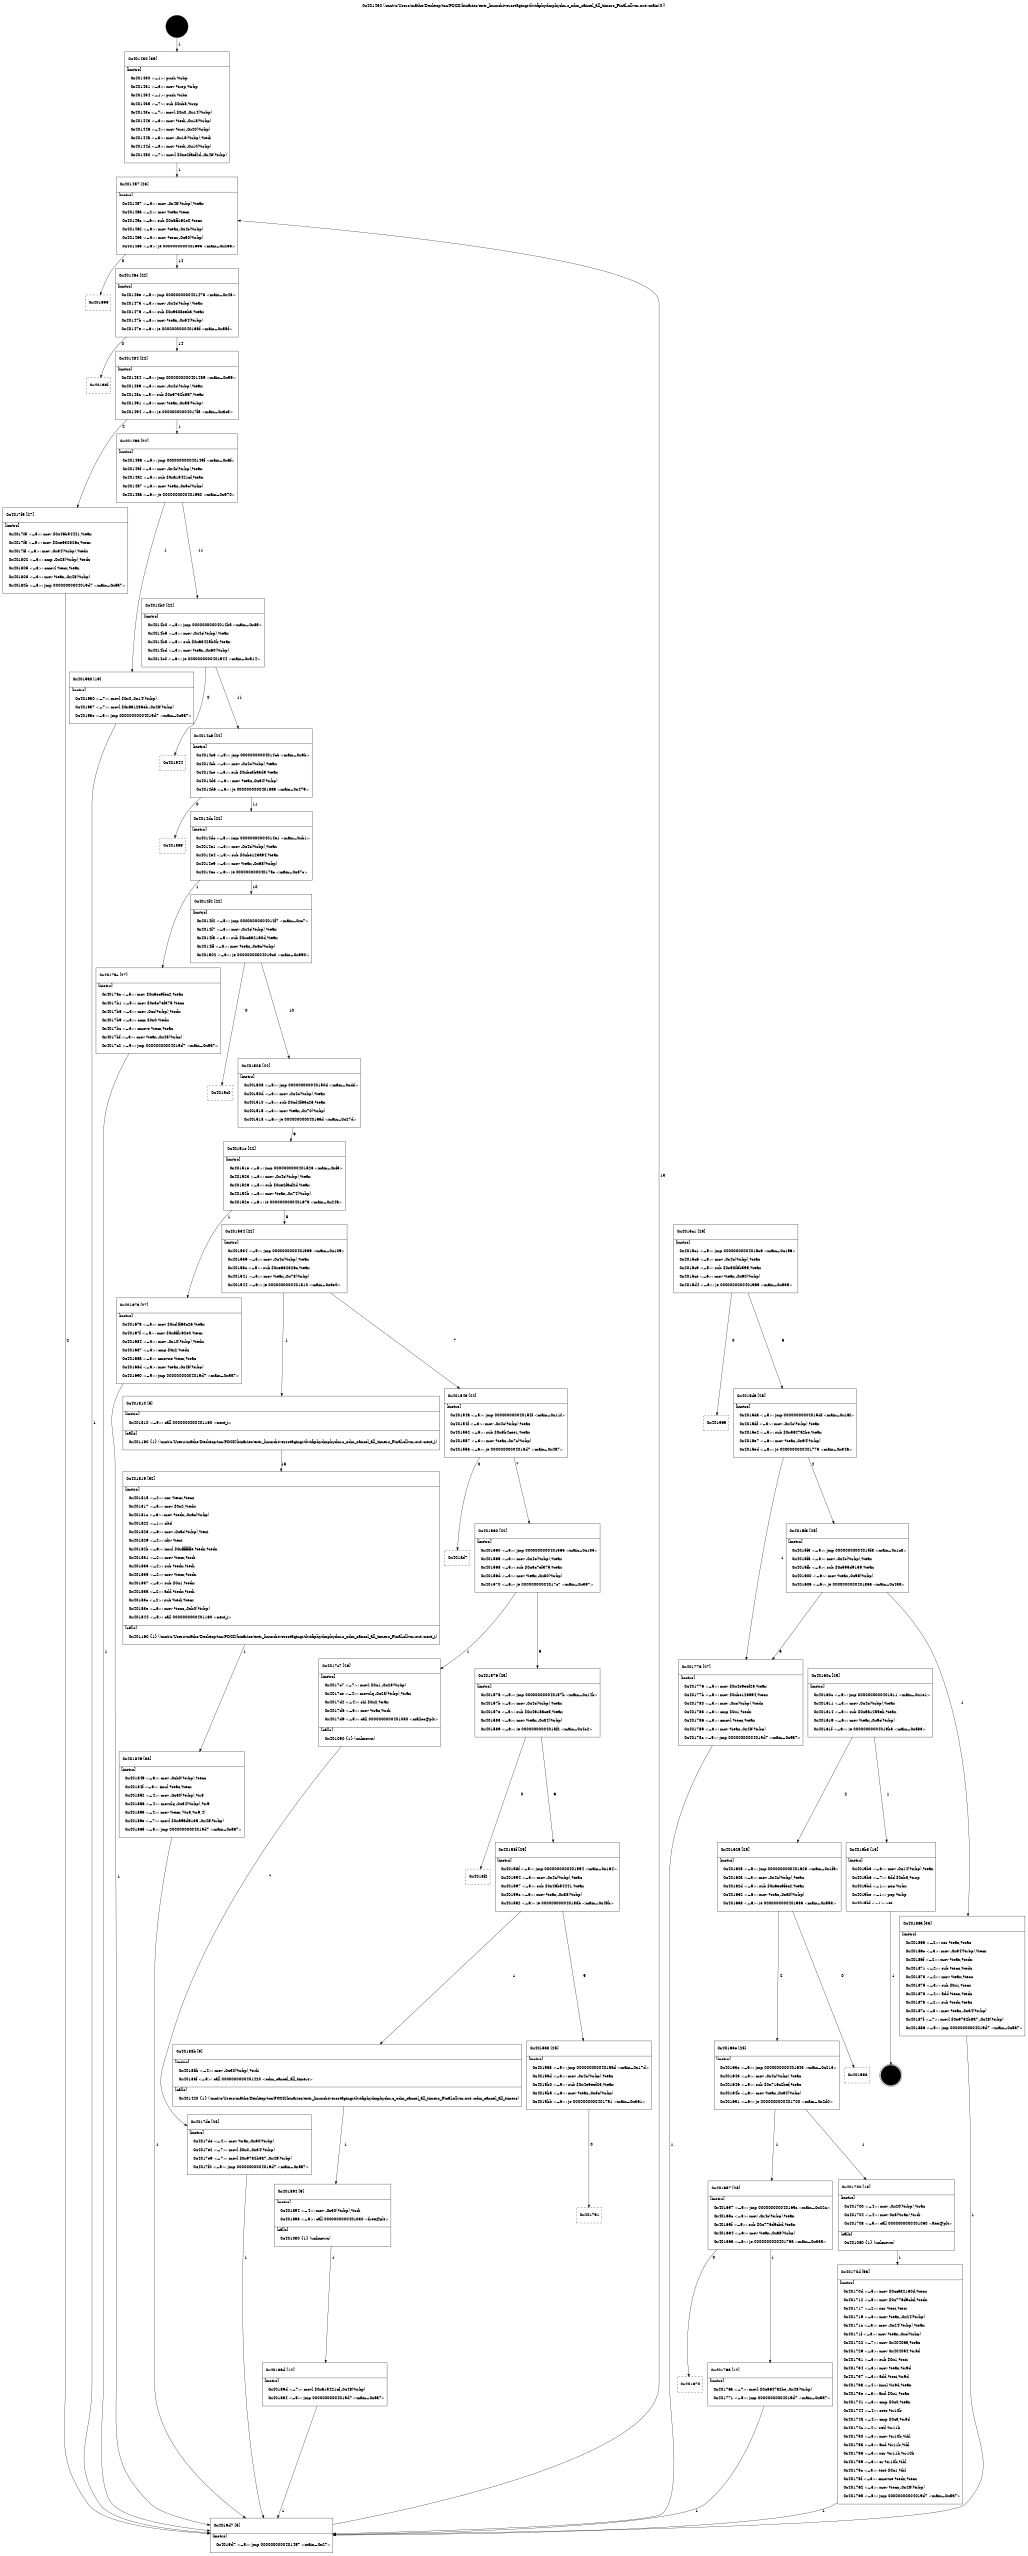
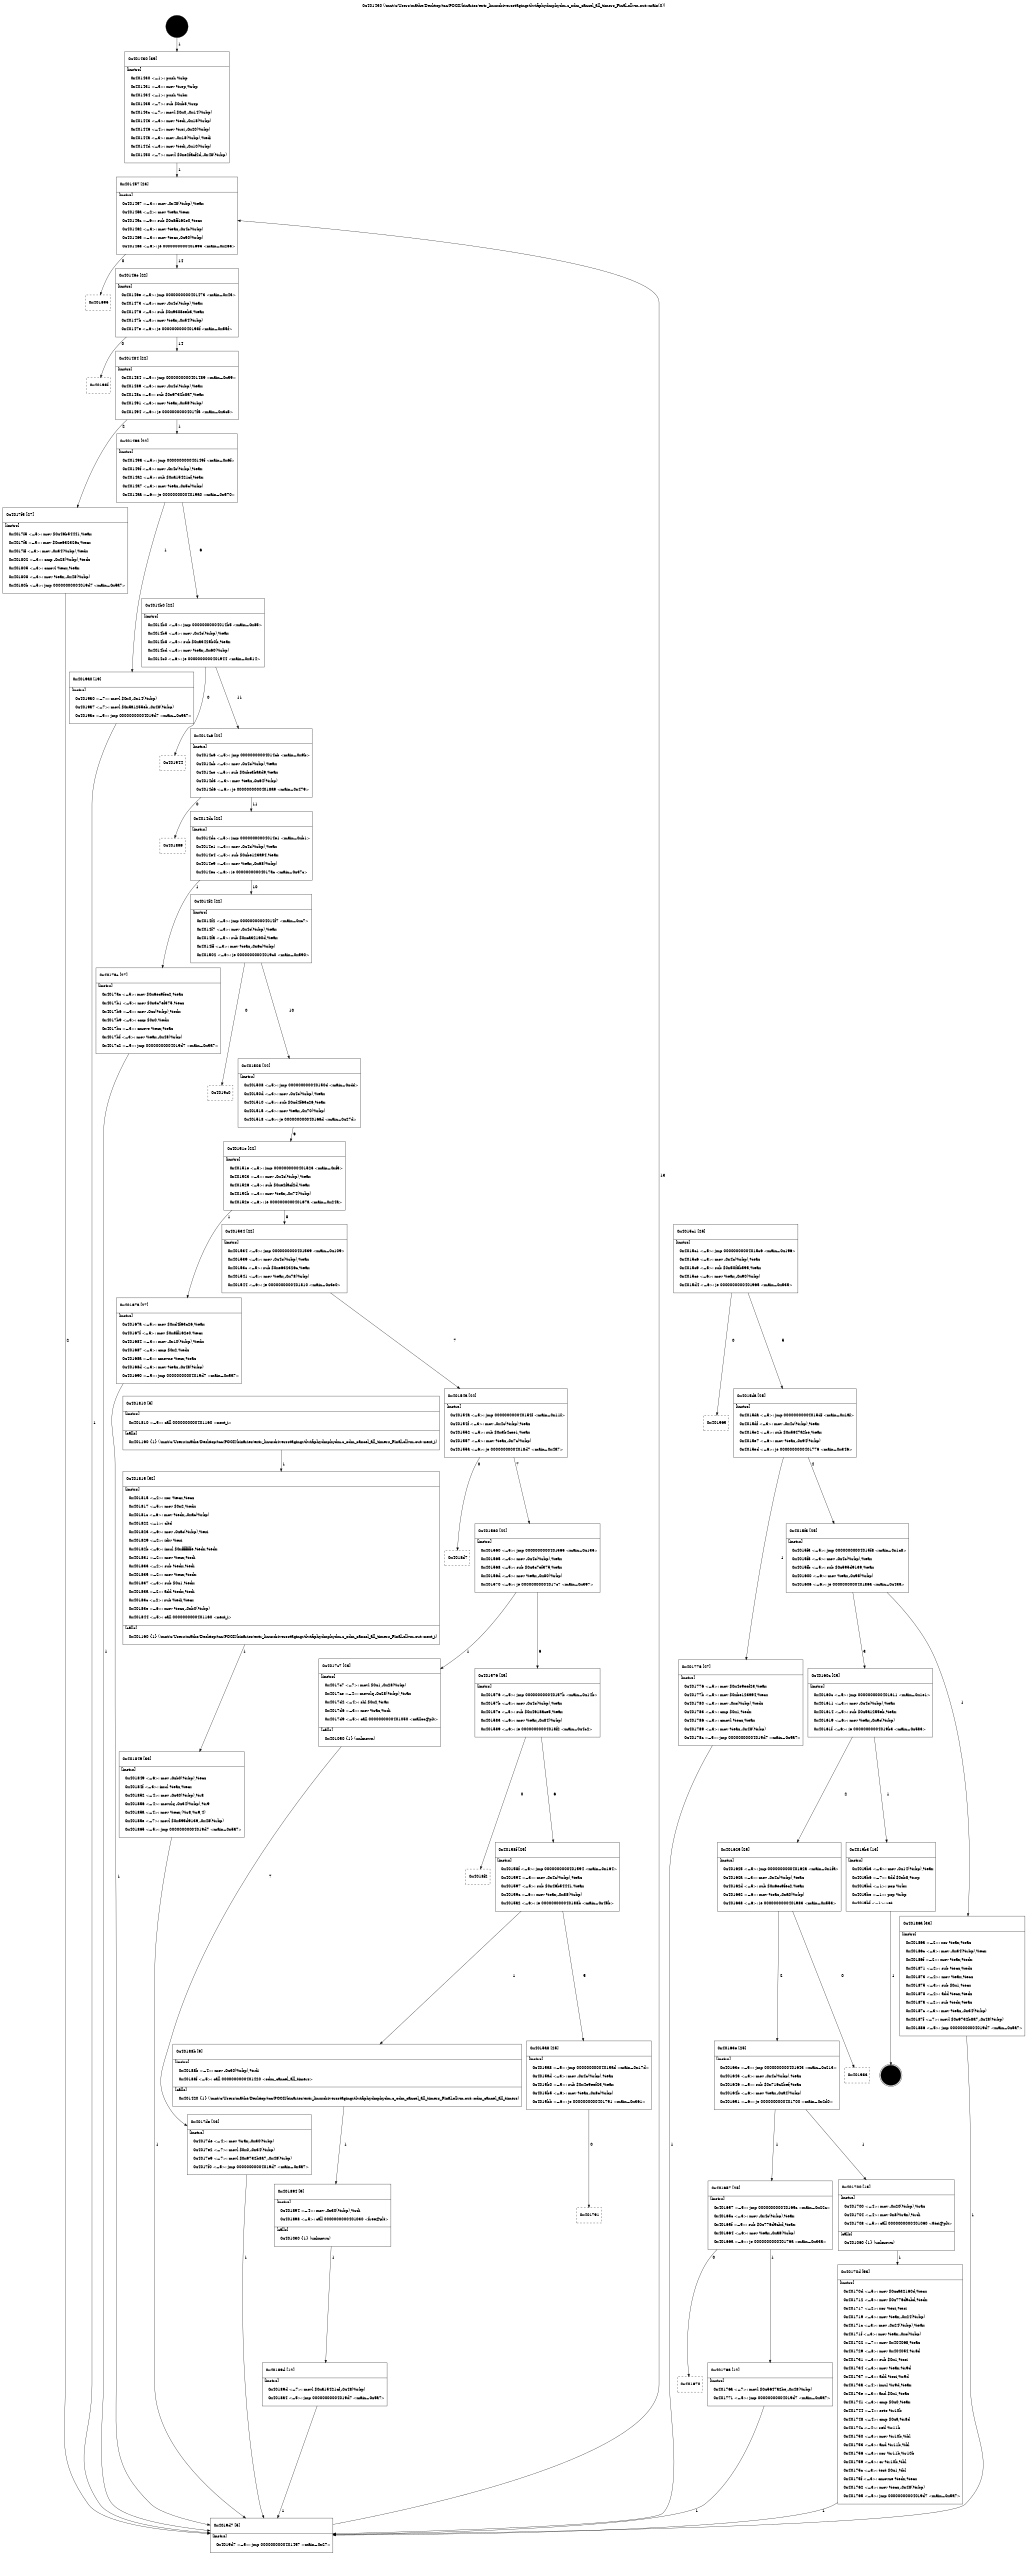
edge "0x40149a [22]" -> "0x4014b0 [22]": label " 11" -> " 6"
edge "0x401534 [22]" -> "0x401810 [5]": removed, label "1"
edge "0x401810 [5]" -> "0x401815 [52]": label " 13" -> " 1"
edge "0x4015f3 [25]" -> "0x401776 [27]": now "0x4015f3 [25]" -> "0x40160c [25]"
